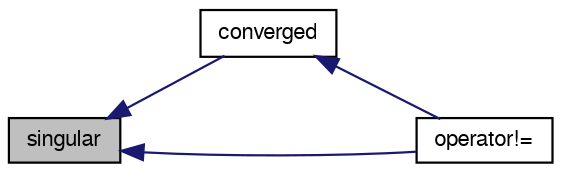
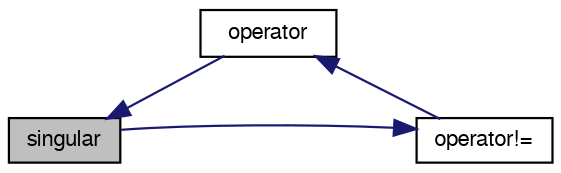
node "converged": label "converged" -> "operator"
edge "operator!=" -> "singular": reversed
